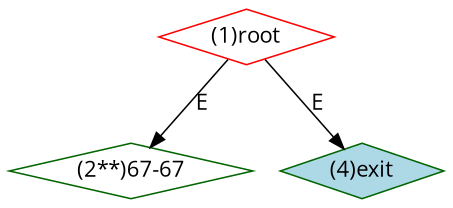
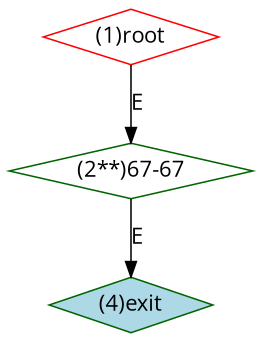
edge "(1)root" -> "(4)exit": now "(2**)67-67" -> "(4)exit"
